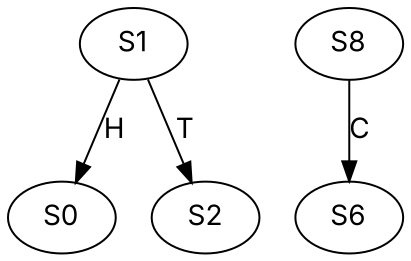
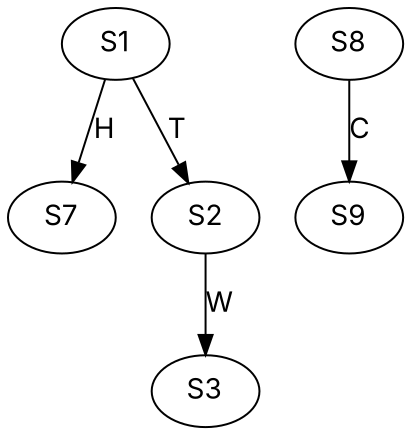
node "S0": label "S0" -> "S7"
node "S6": label "S6" -> "S9"
node "S3": added
